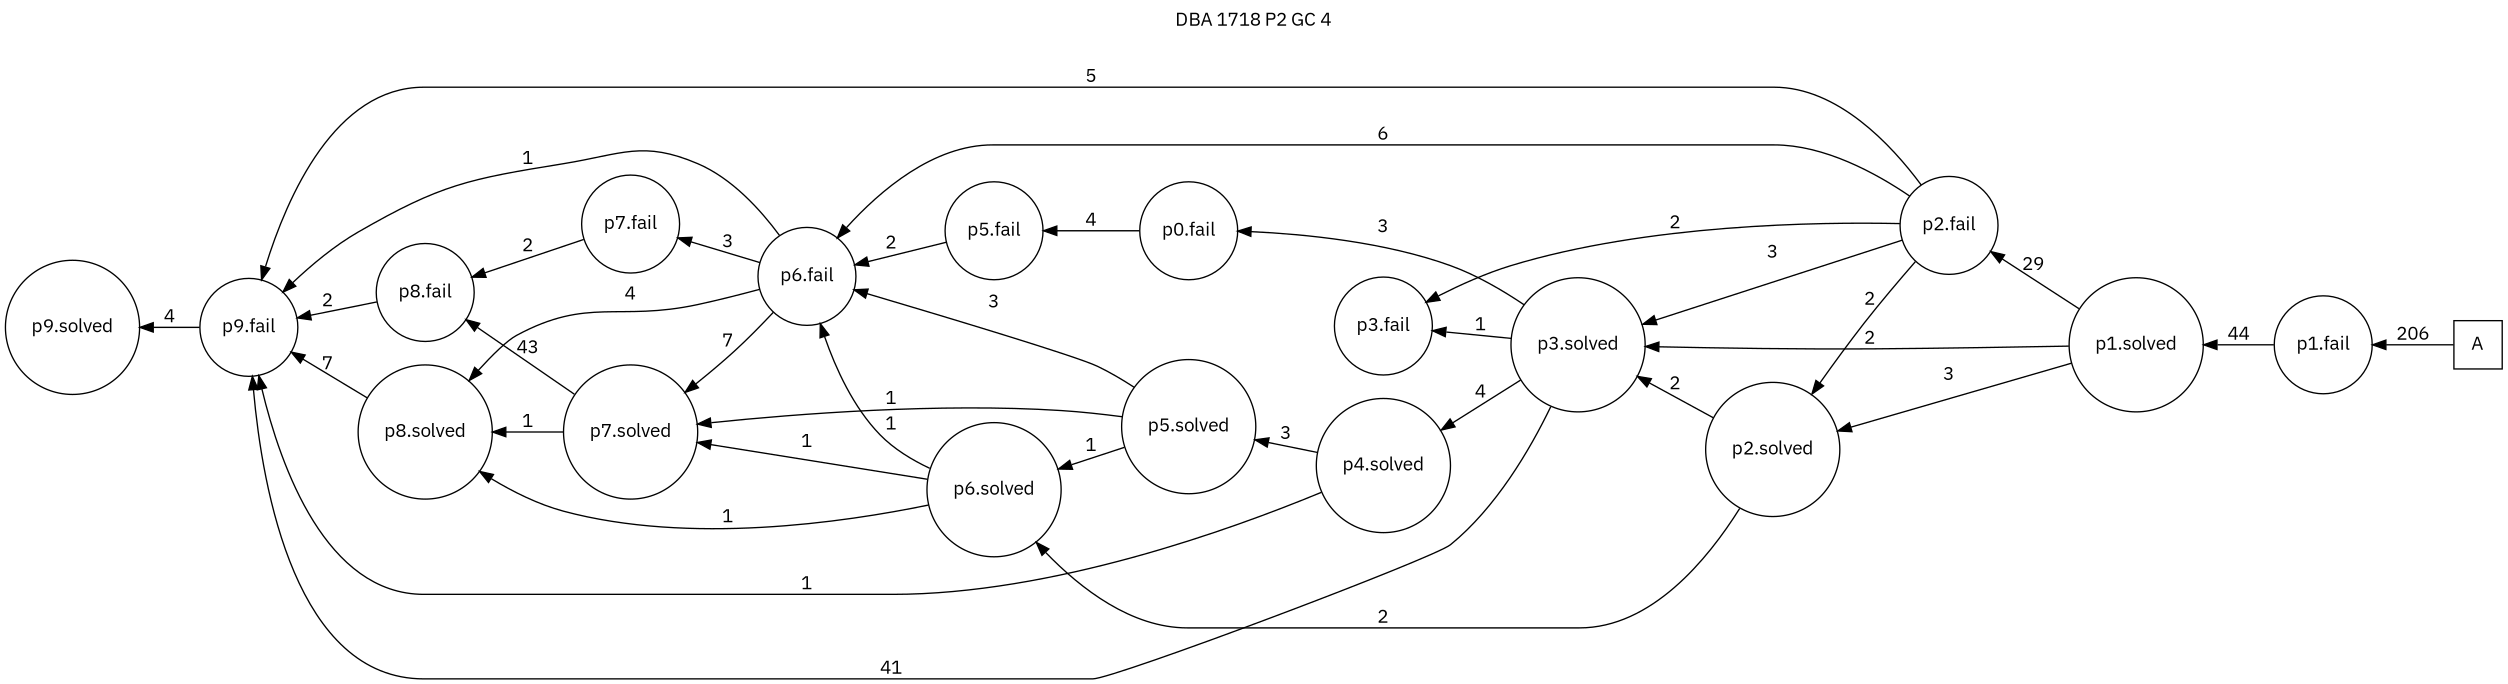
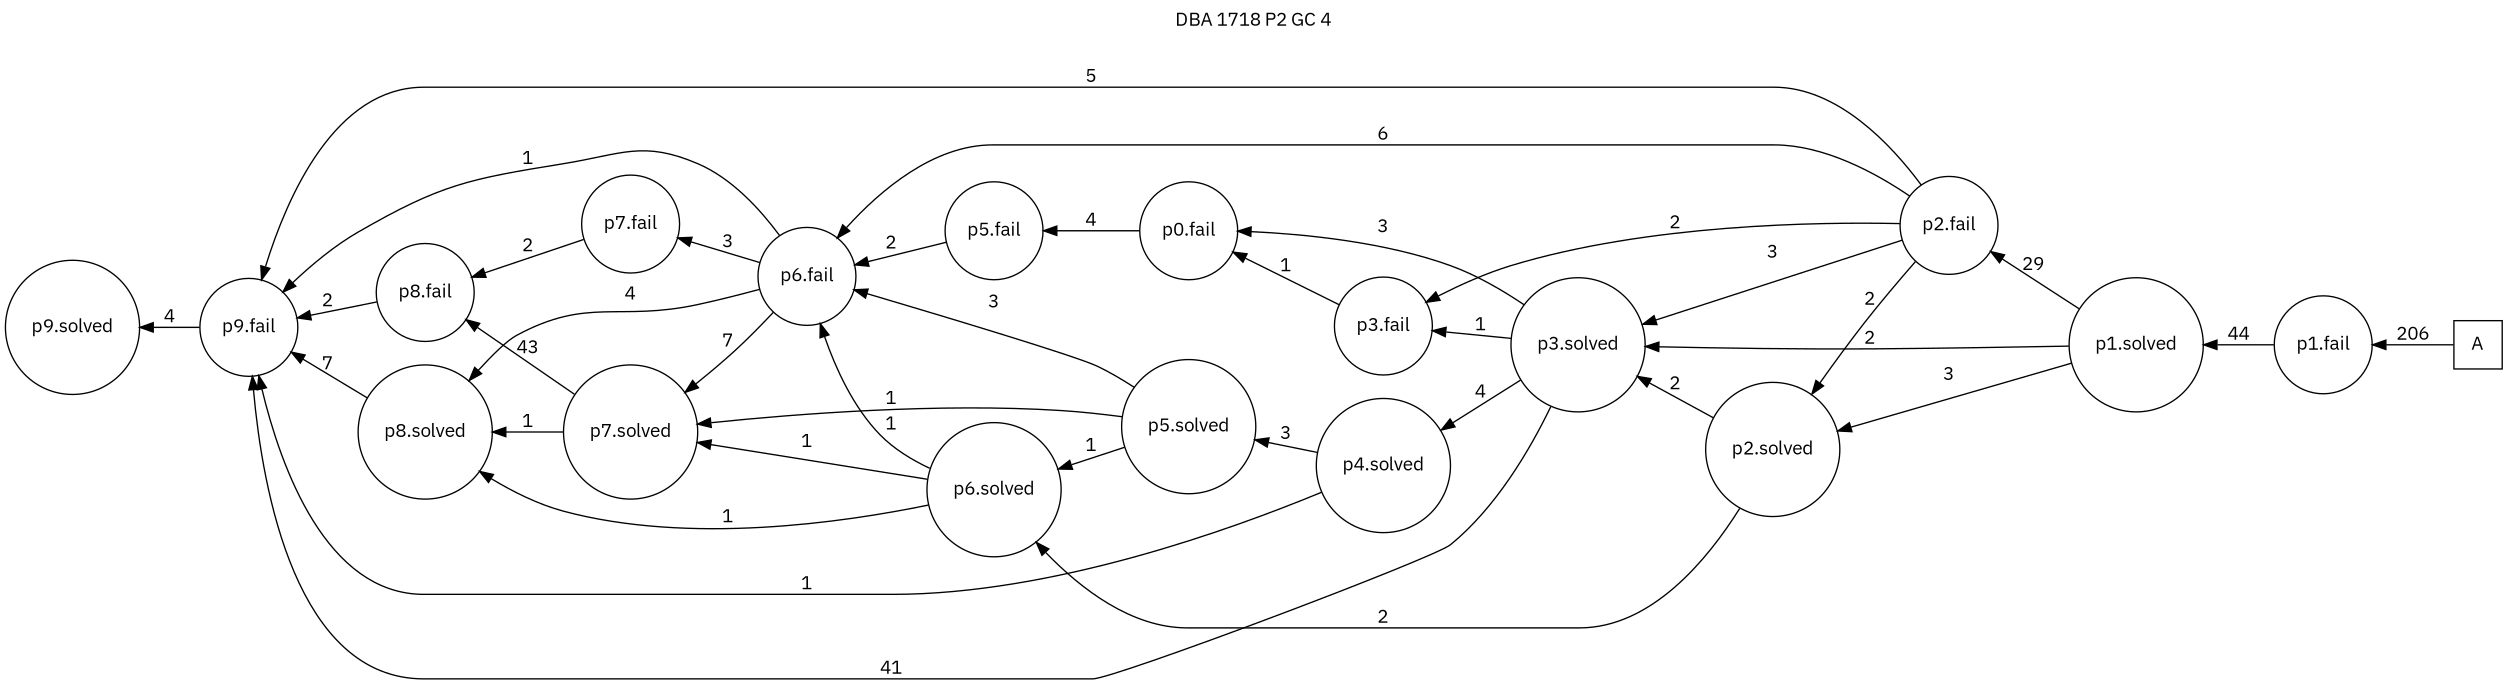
edge "p3.fail" -> "p0.fail": added, label "1"
